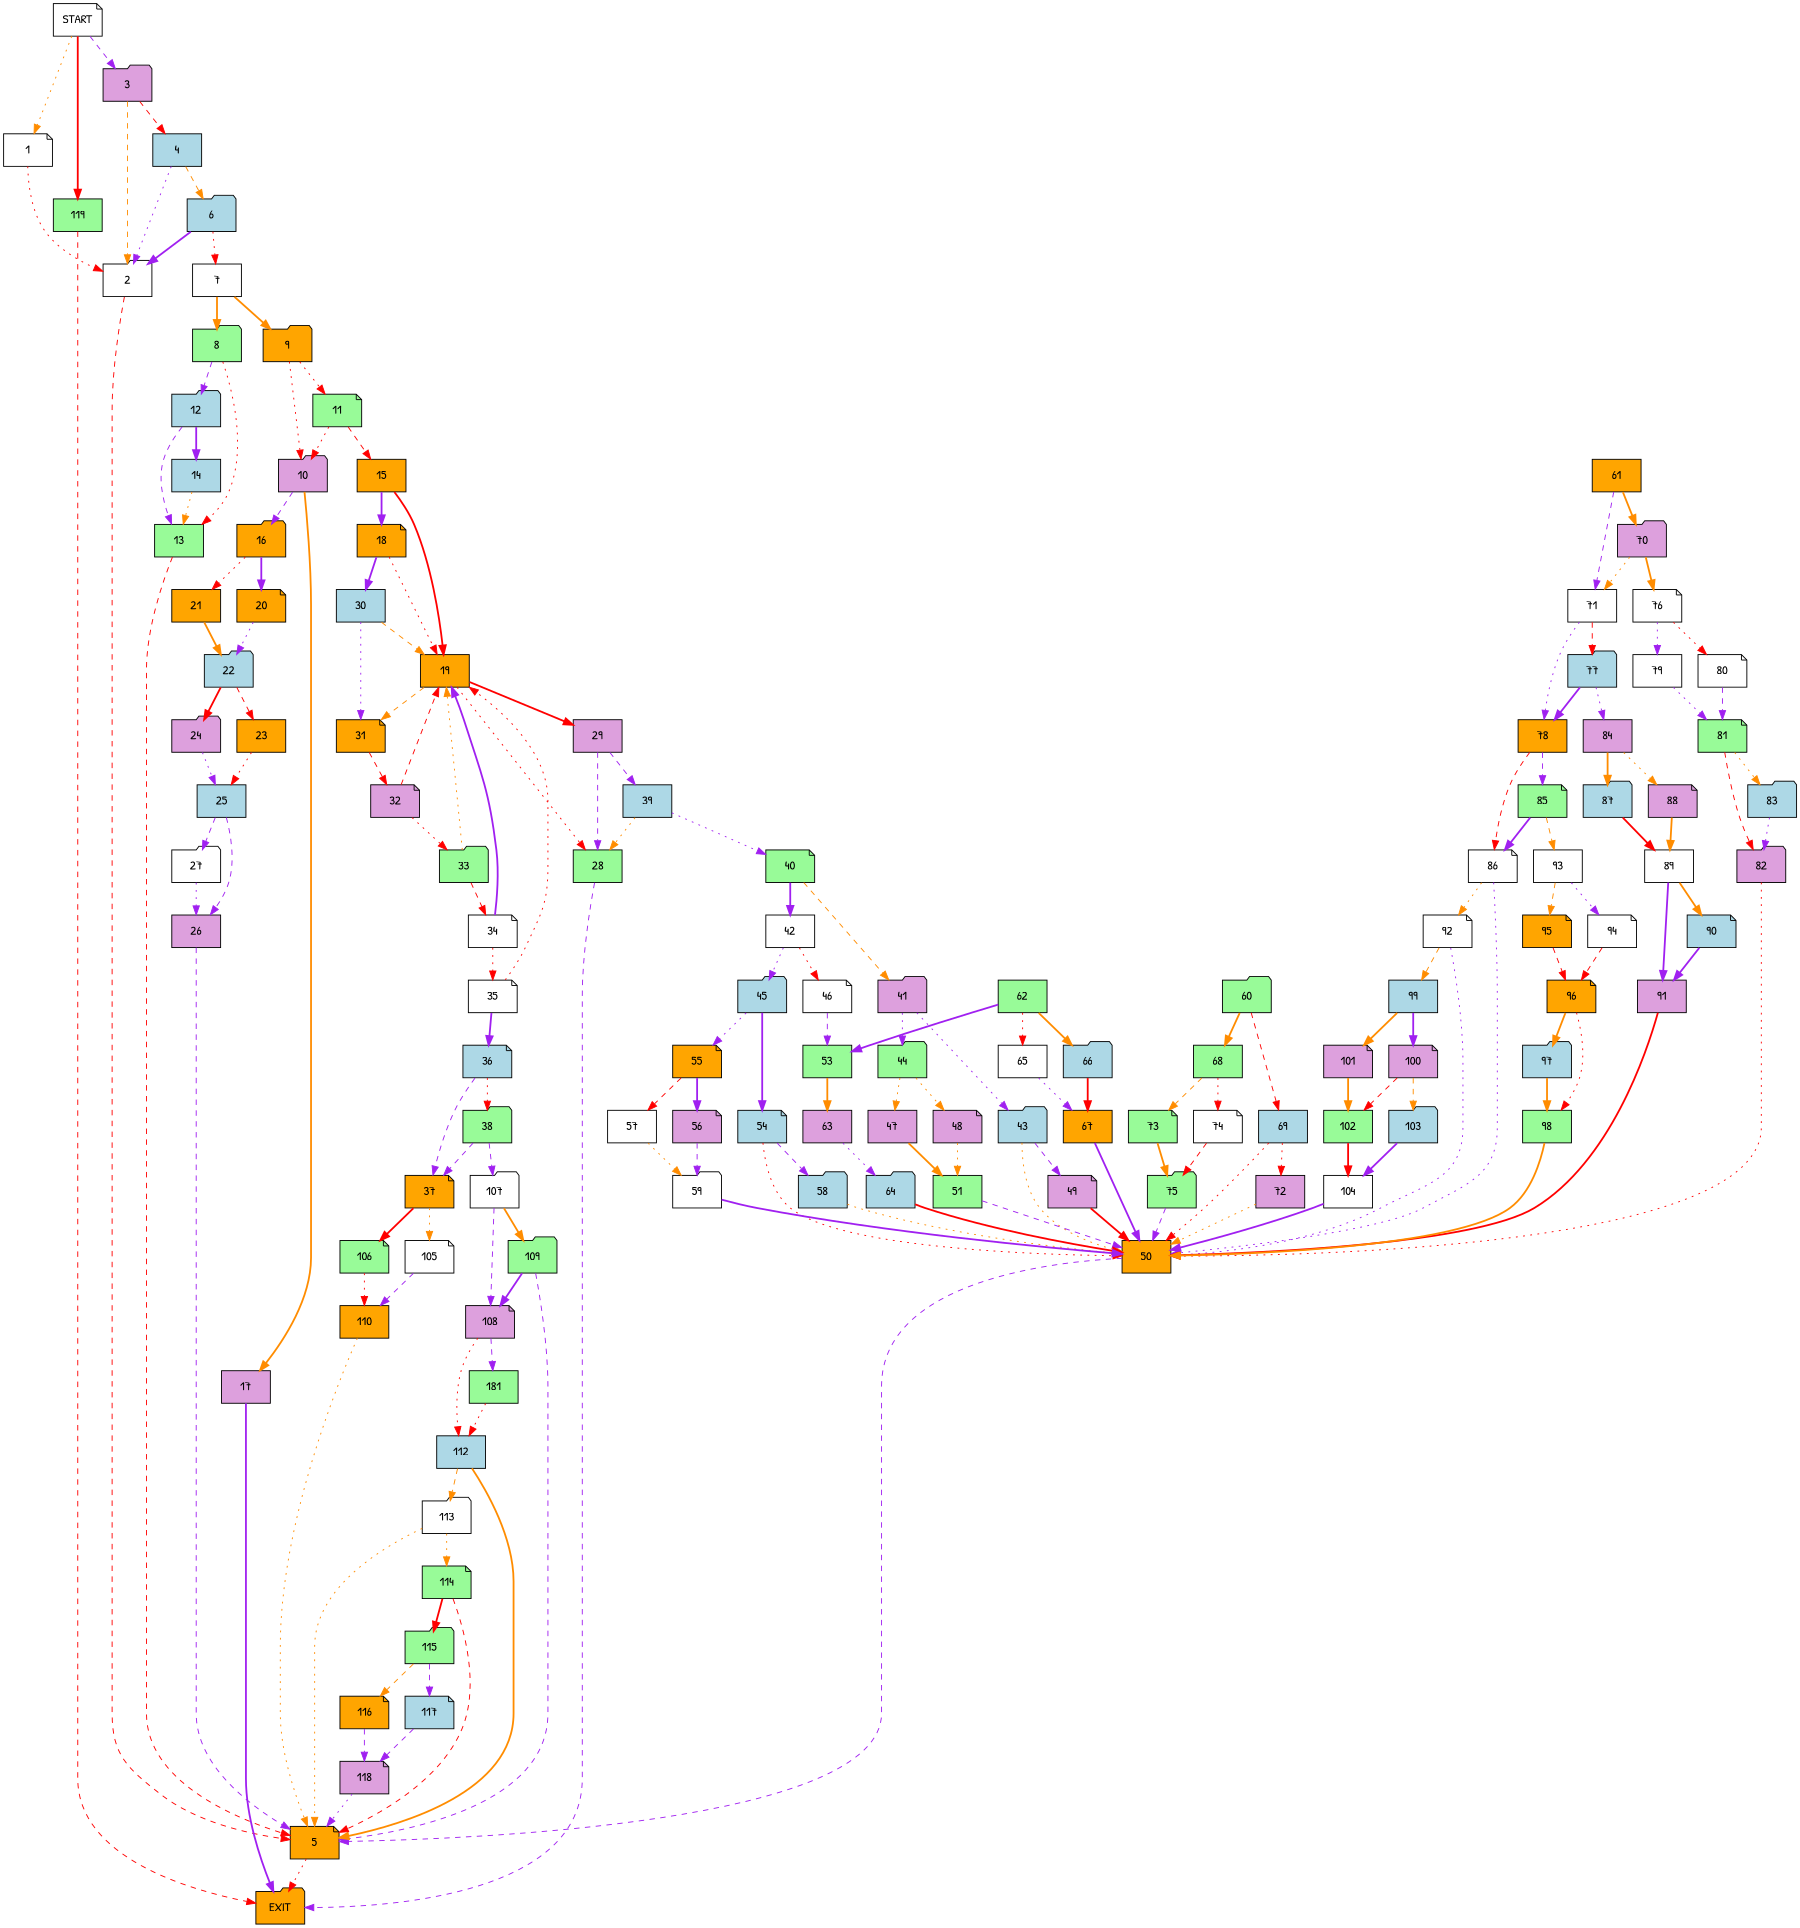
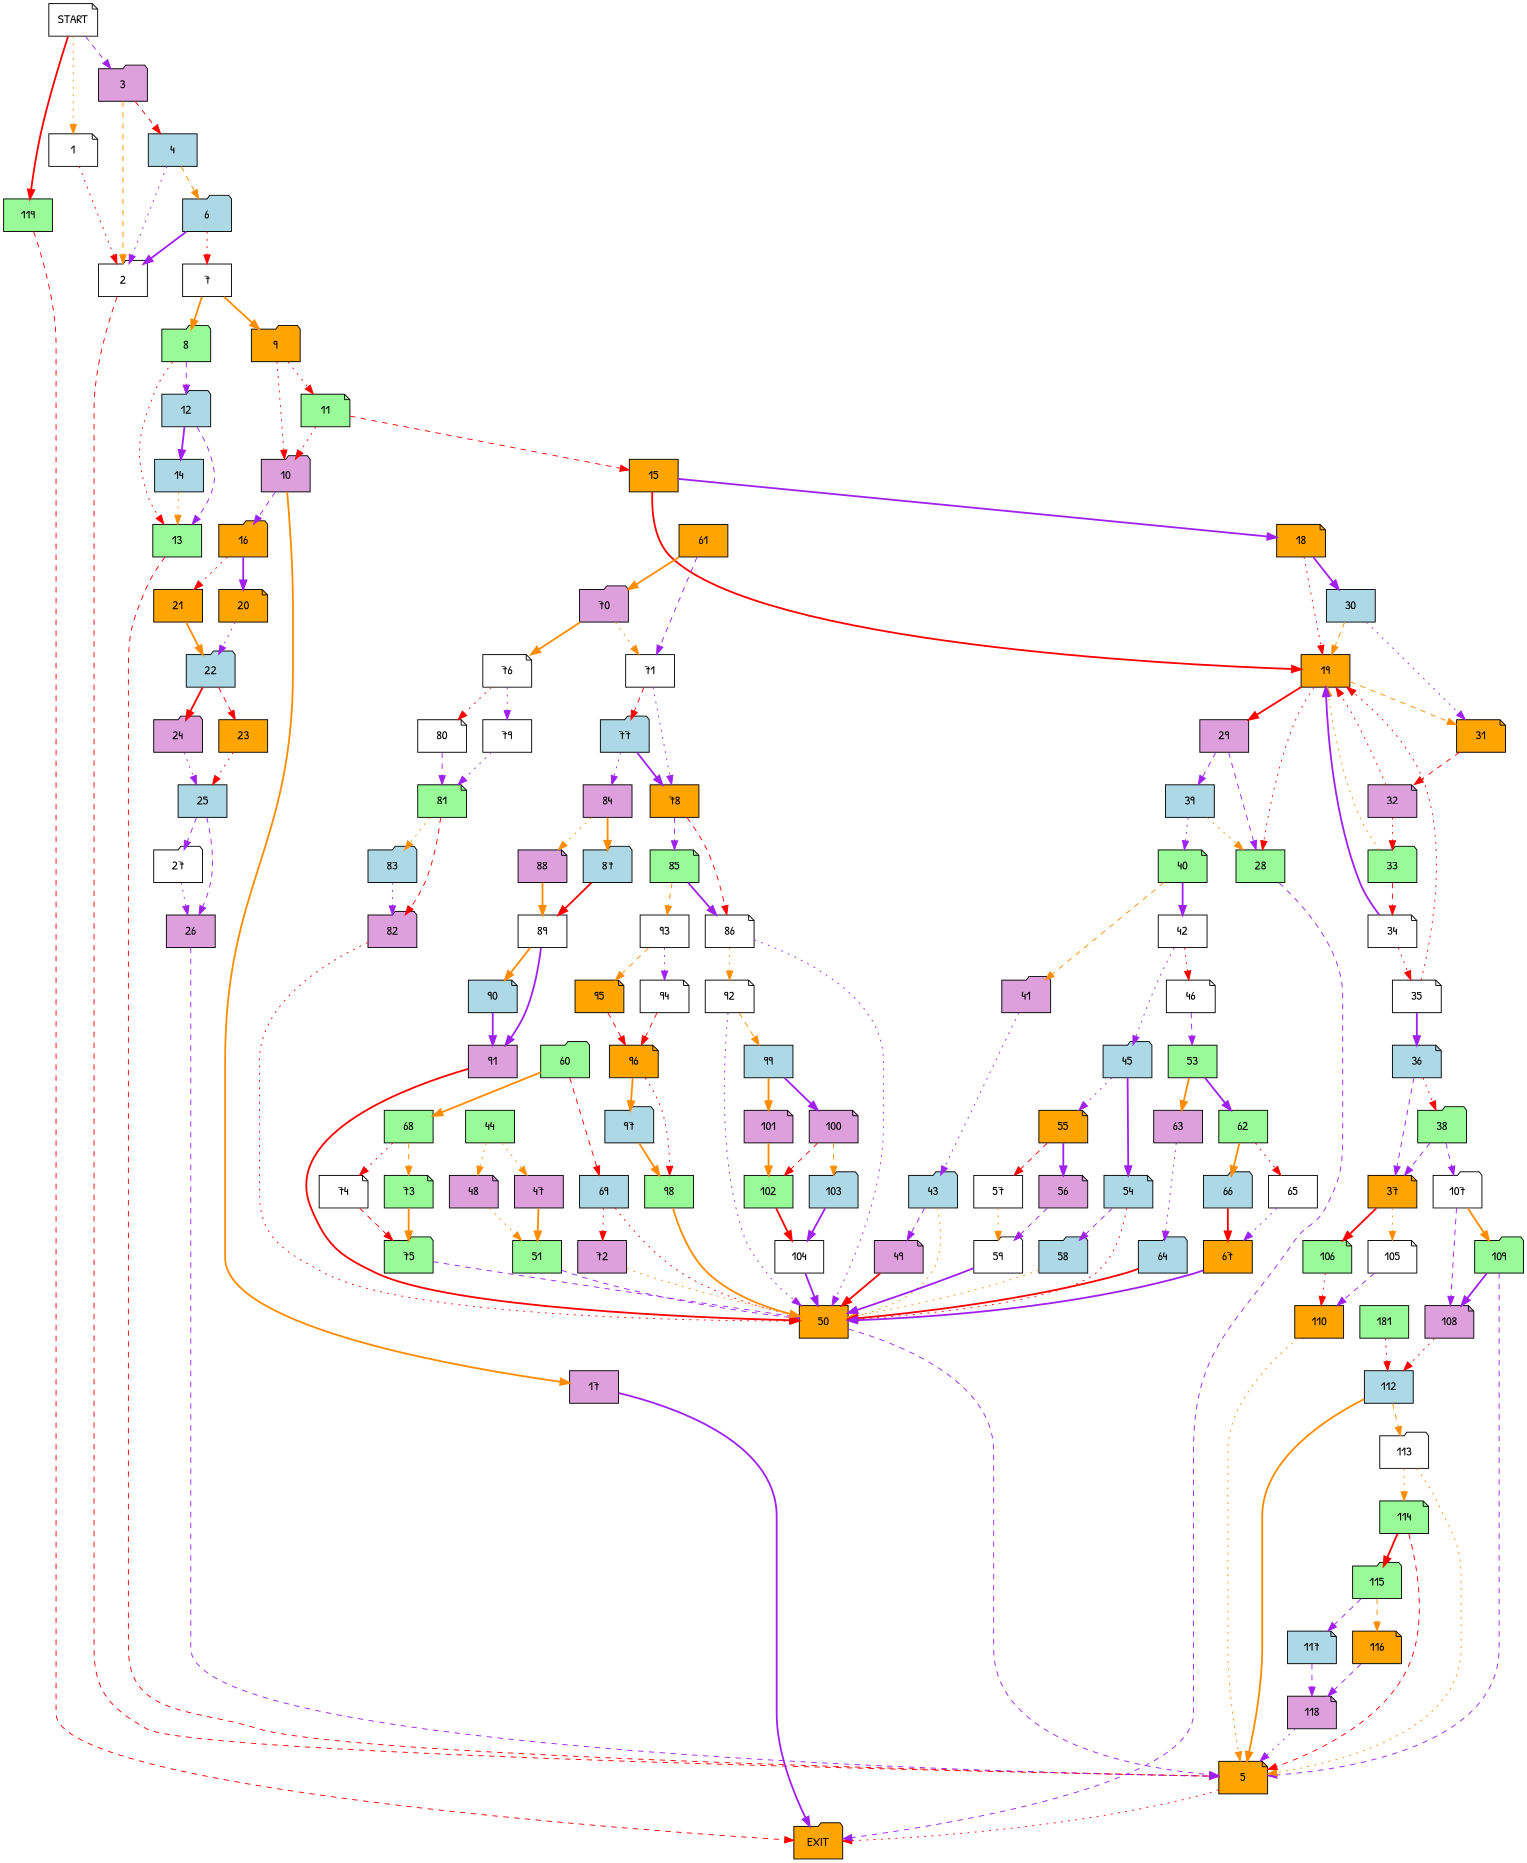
edge "32" -> "19": style dashed -> dotted
edge "62" -> "53": reversed
edge "41" -> "44": removed
node "44": shape folder -> box
edge "108" -> "181": removed
